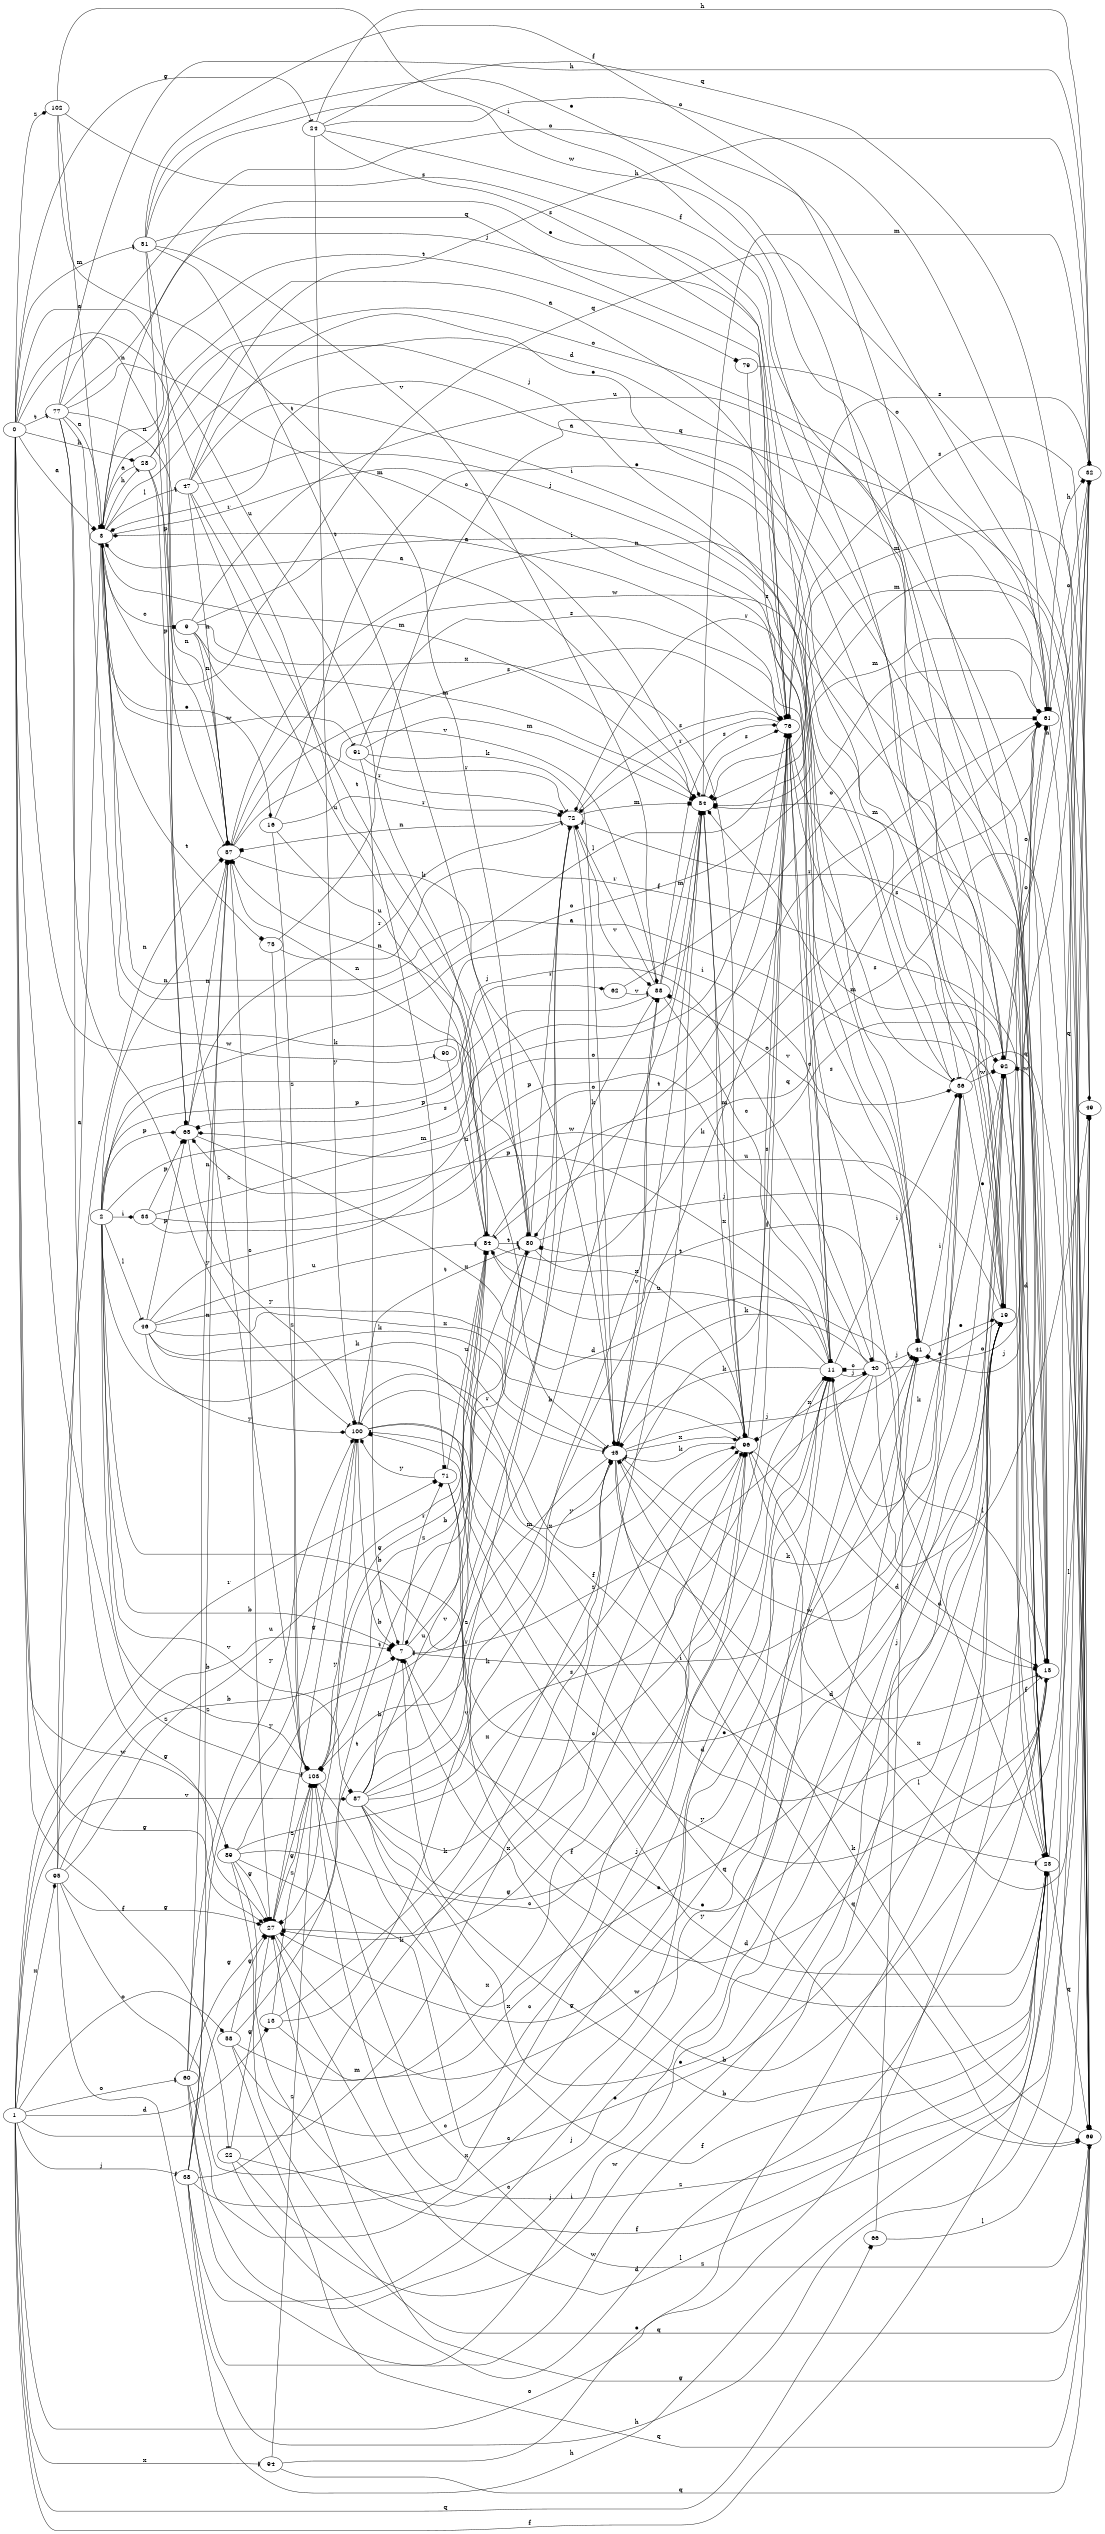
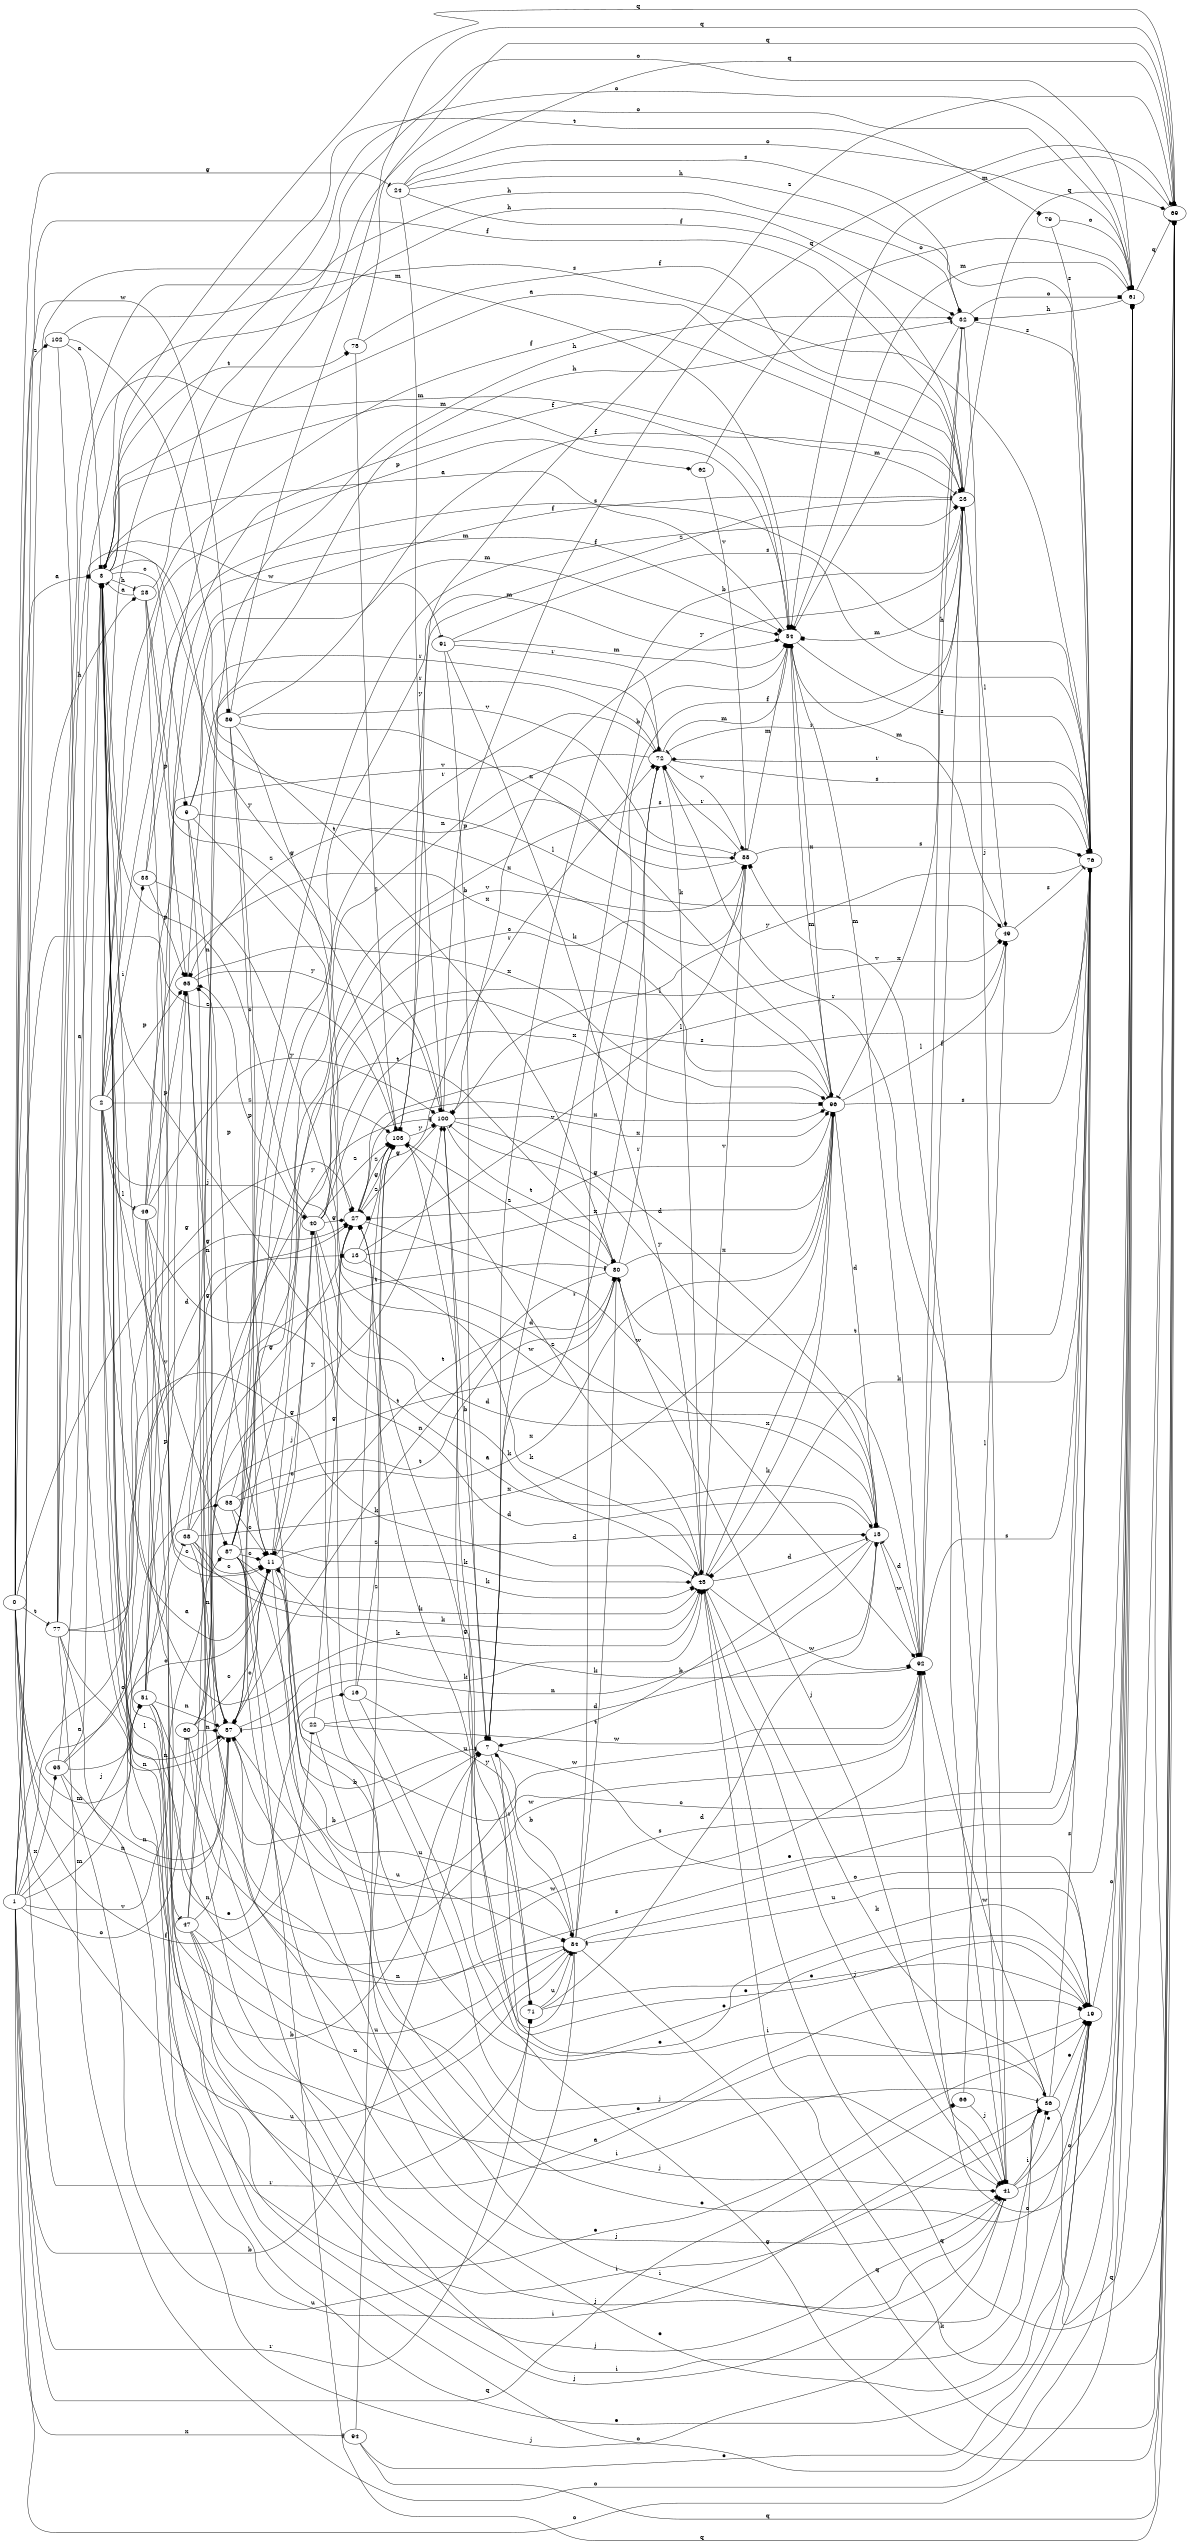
edge "51" -> "76": label "q" -> "s"
edge "9" -> "15": label "u" -> "d"
node "90": removed
edge "57" -> "27": now "57" -> "11"
edge "95" -> "7": now "65" -> "7"
edge "1" -> "51": added, label "m"
